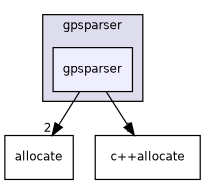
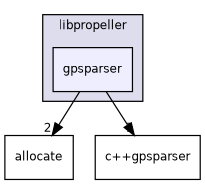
cluster "gpsparser": label "gpsparser" -> "libpropeller"
node "c++allocate": label "c++allocate" -> "c++gpsparser"
